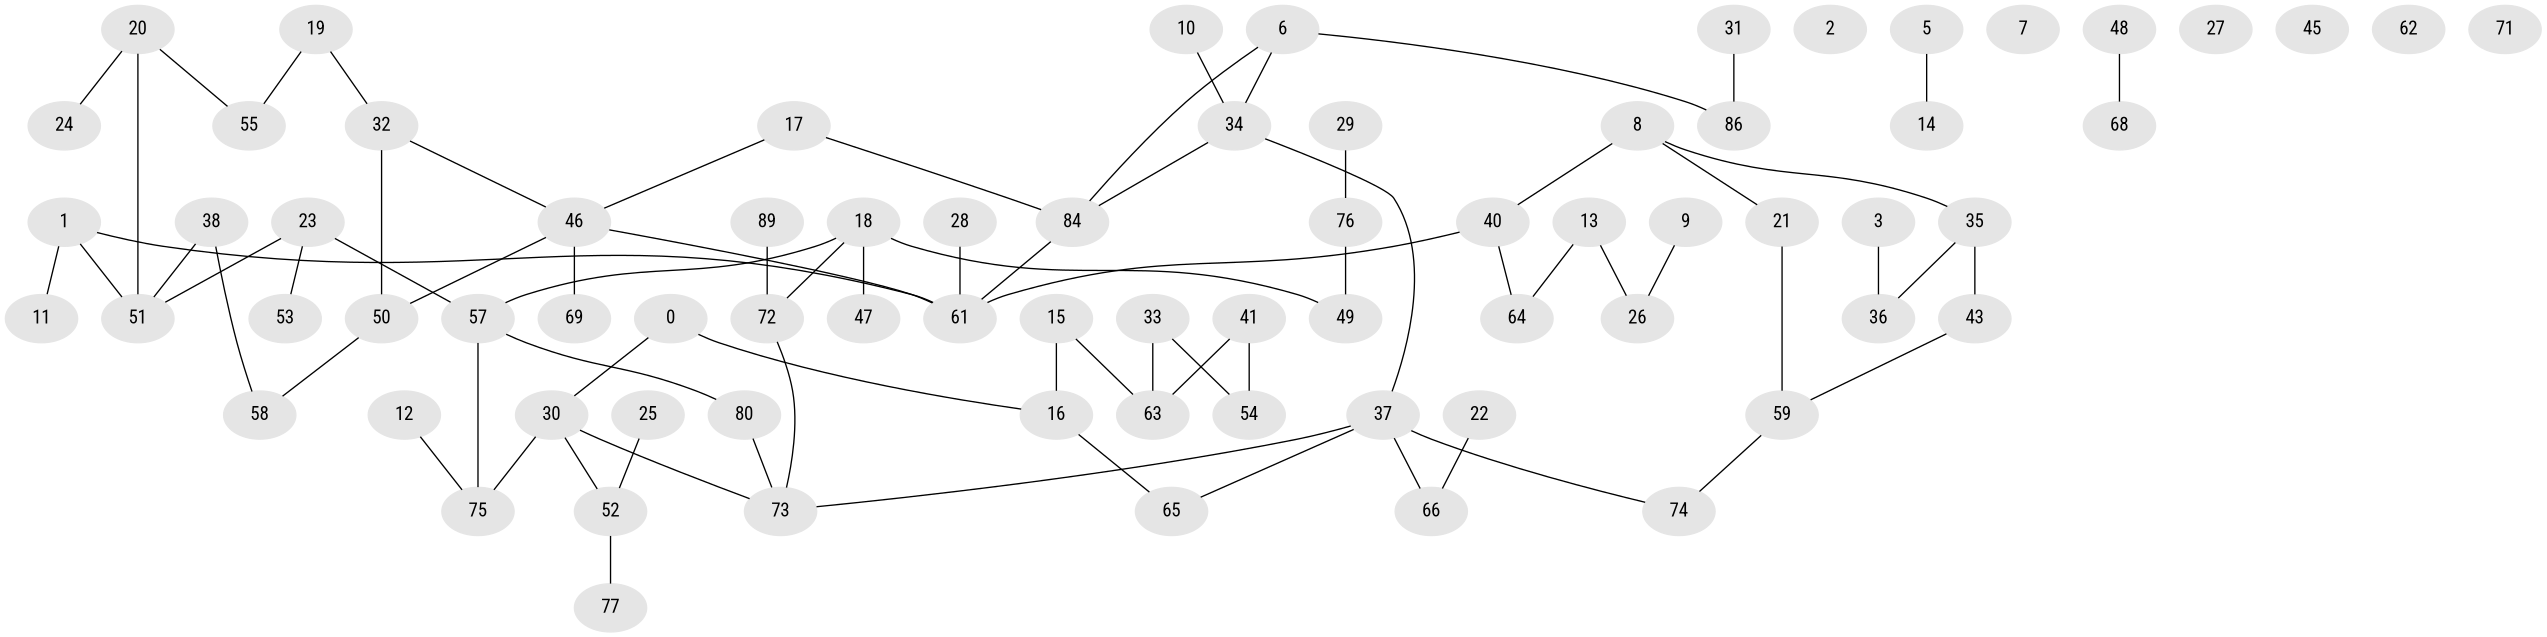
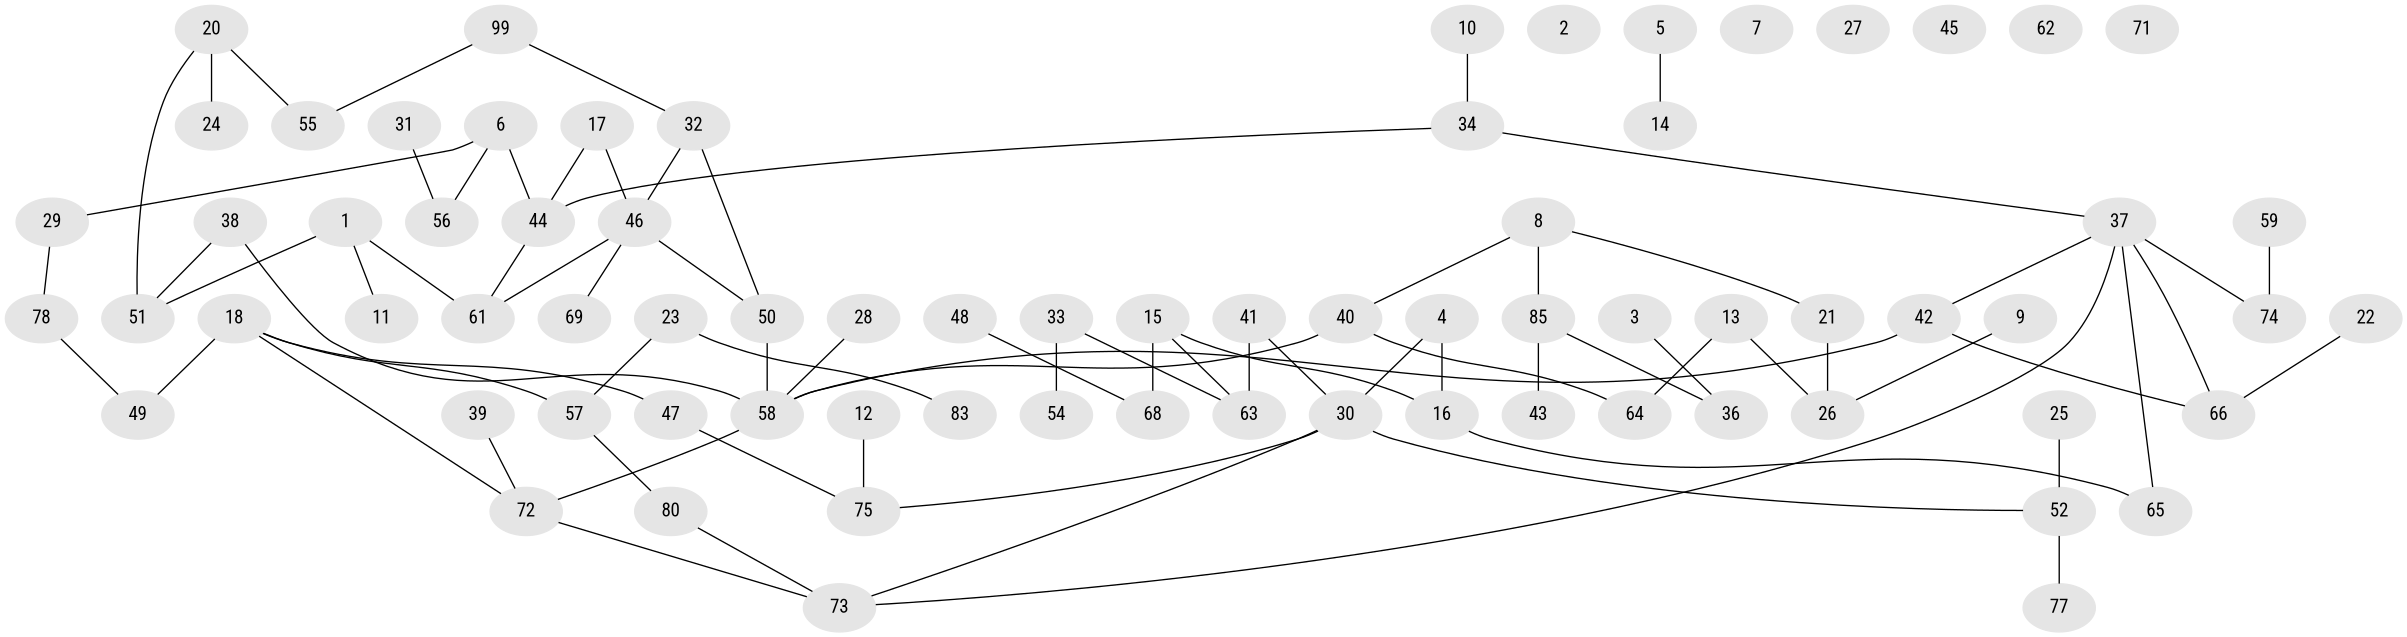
node "19": label "19" -> "99"
edge "6" -- "34": now "6" -- "29"
node "86": label "86" -> "56"
node "89": label "89" -> "39"
node "84": label "84" -> "44"
node "76": label "76" -> "78"
node "35": label "35" -> "85"
edge "40" -- "61": now "40" -- "58"
edge "23" -- "51": removed
edge "28" -- "61": now "28" -- "58"
node "53": label "53" -> "83"
node "0": label "0" -> "4"
edge "21" -- "59": now "21" -- "26"
node "42": added
edge "41" -- "54": now "41" -- "30"
edge "43" -- "59": removed
edge "15" -- "68": added
edge "57" -- "75": now "47" -- "75"
edge "58" -- "72": added
